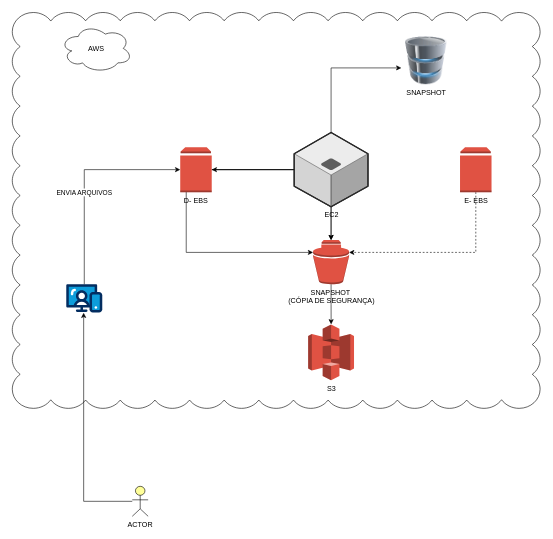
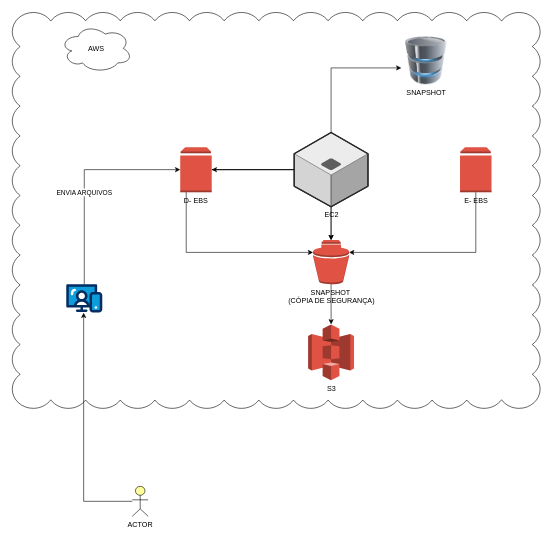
edge "E- EBS" -> "SNAPSHOT (CÓPIA DE SEGURANÇA)": style dashed -> solid
